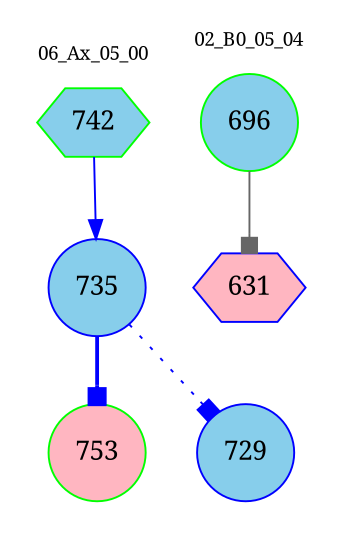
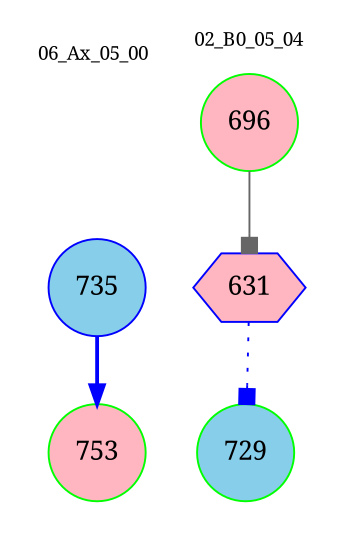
node "742": removed
node "696": fillcolor skyblue -> lightpink
edge "735" -> "729": now "631" -> "729"
edge "735" -> "753": arrowhead box -> normal
node "729": color blue -> green
